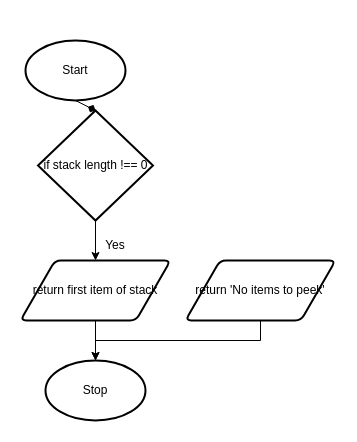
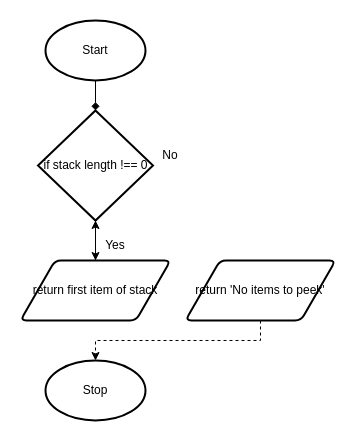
node "Start": moved (76, 71) -> (96, 51)
node "No": added
edge "return first item of stack" -> "Stop": now "return first item of stack" -> "if stack length !== 0"
edge "return 'No items to peek'" -> "Stop": style solid -> dashed
